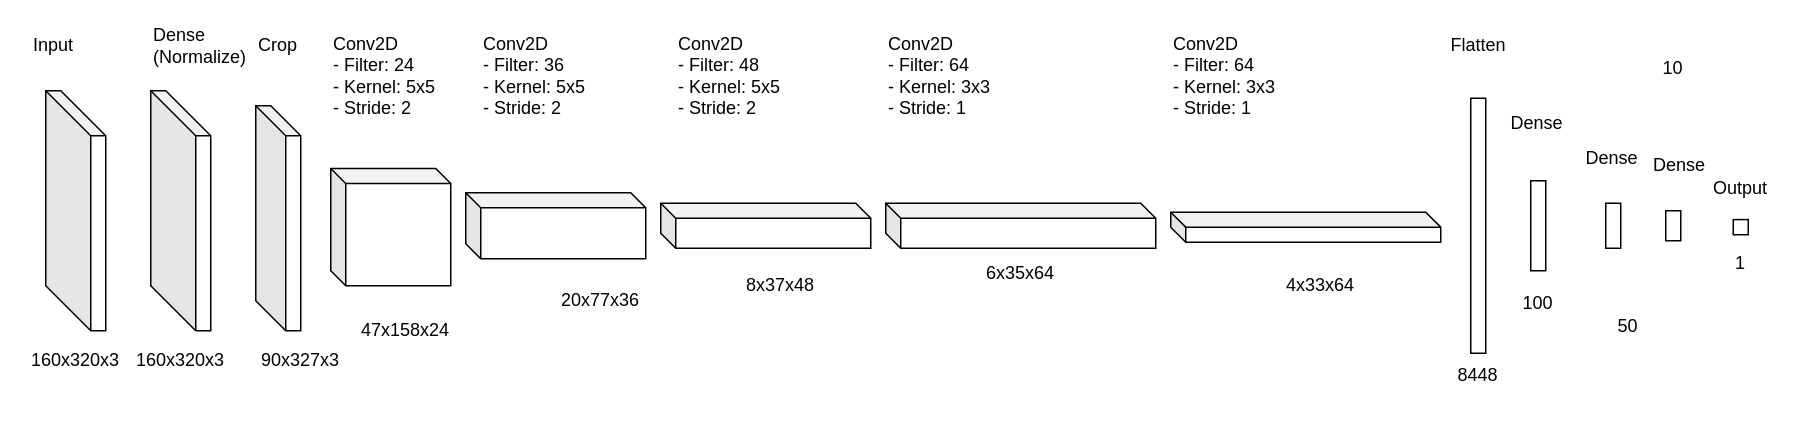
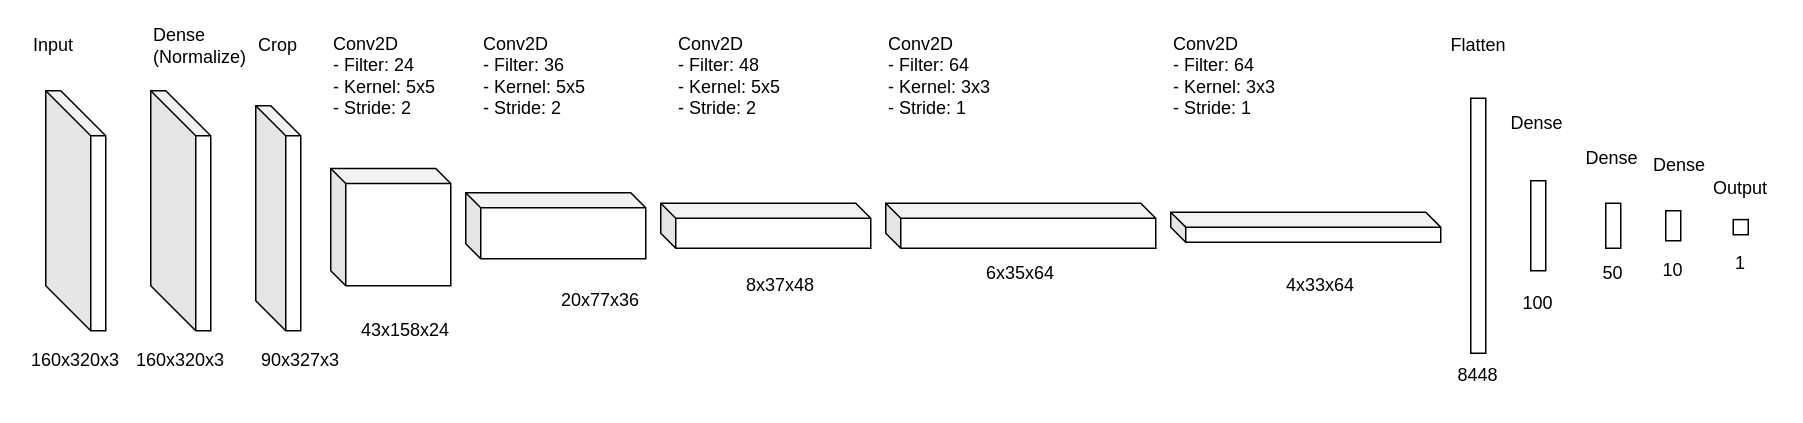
node "10": moved (1673, 68) -> (1673, 271)
node "50": moved (1628, 326) -> (1613, 274)
node "47x158x24": label "47x158x24" -> "43x158x24"
